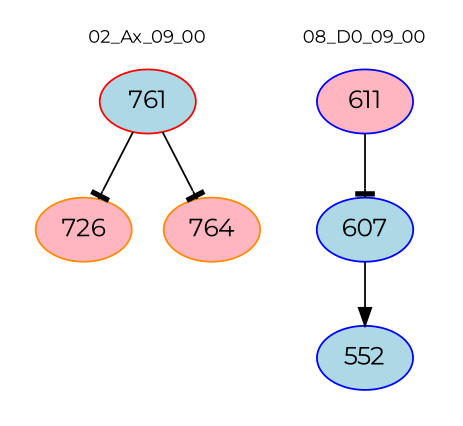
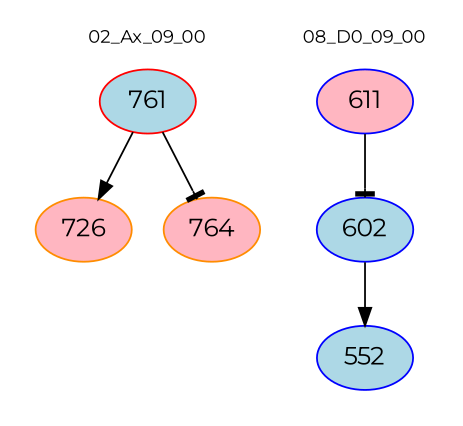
edge "761" -> "726": arrowhead tee -> normal
node "607": label "607" -> "602"
